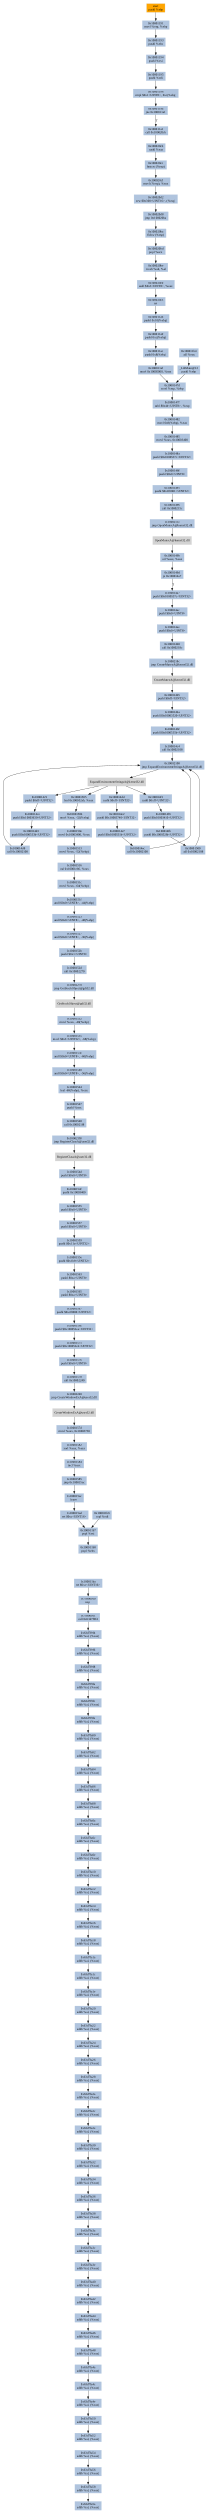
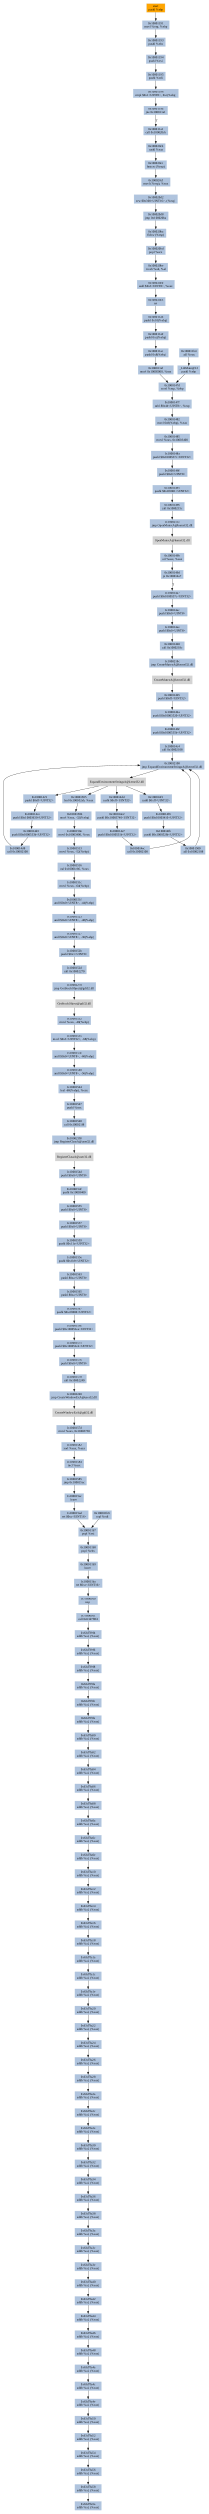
node "CreateWindowExA@user32.dll": label "CreateWindowExA@user32.dll" -> "CreateWindowExA@gdi32.dll"
node "0x100011b9 leave": added
edge "0x63d7fa52 addb %al, (%eax)" -> "0x63d7fa54 addb %al, (%eax)": added
